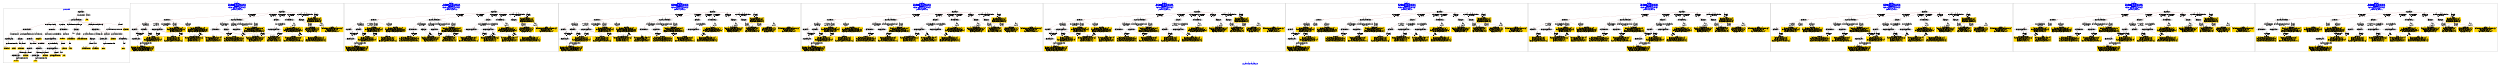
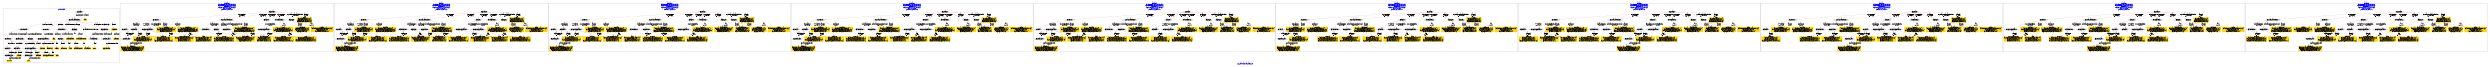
node "Description": removed
node "Dimension": label "Dimension" -> "Body"
node "Person": label "Person" -> "AquisitionDate"
